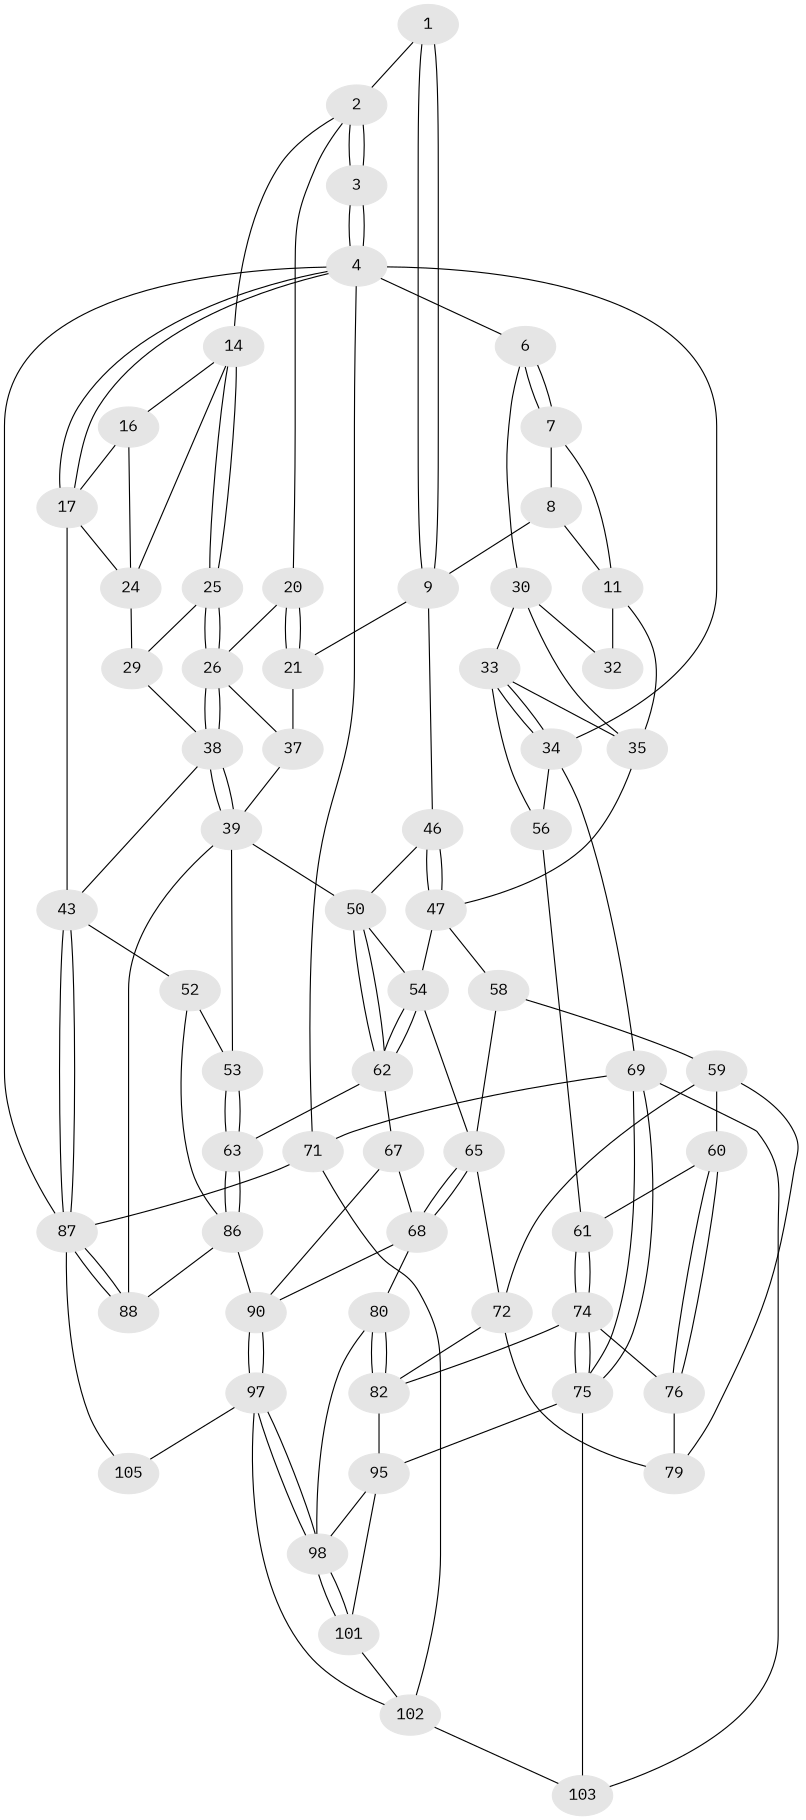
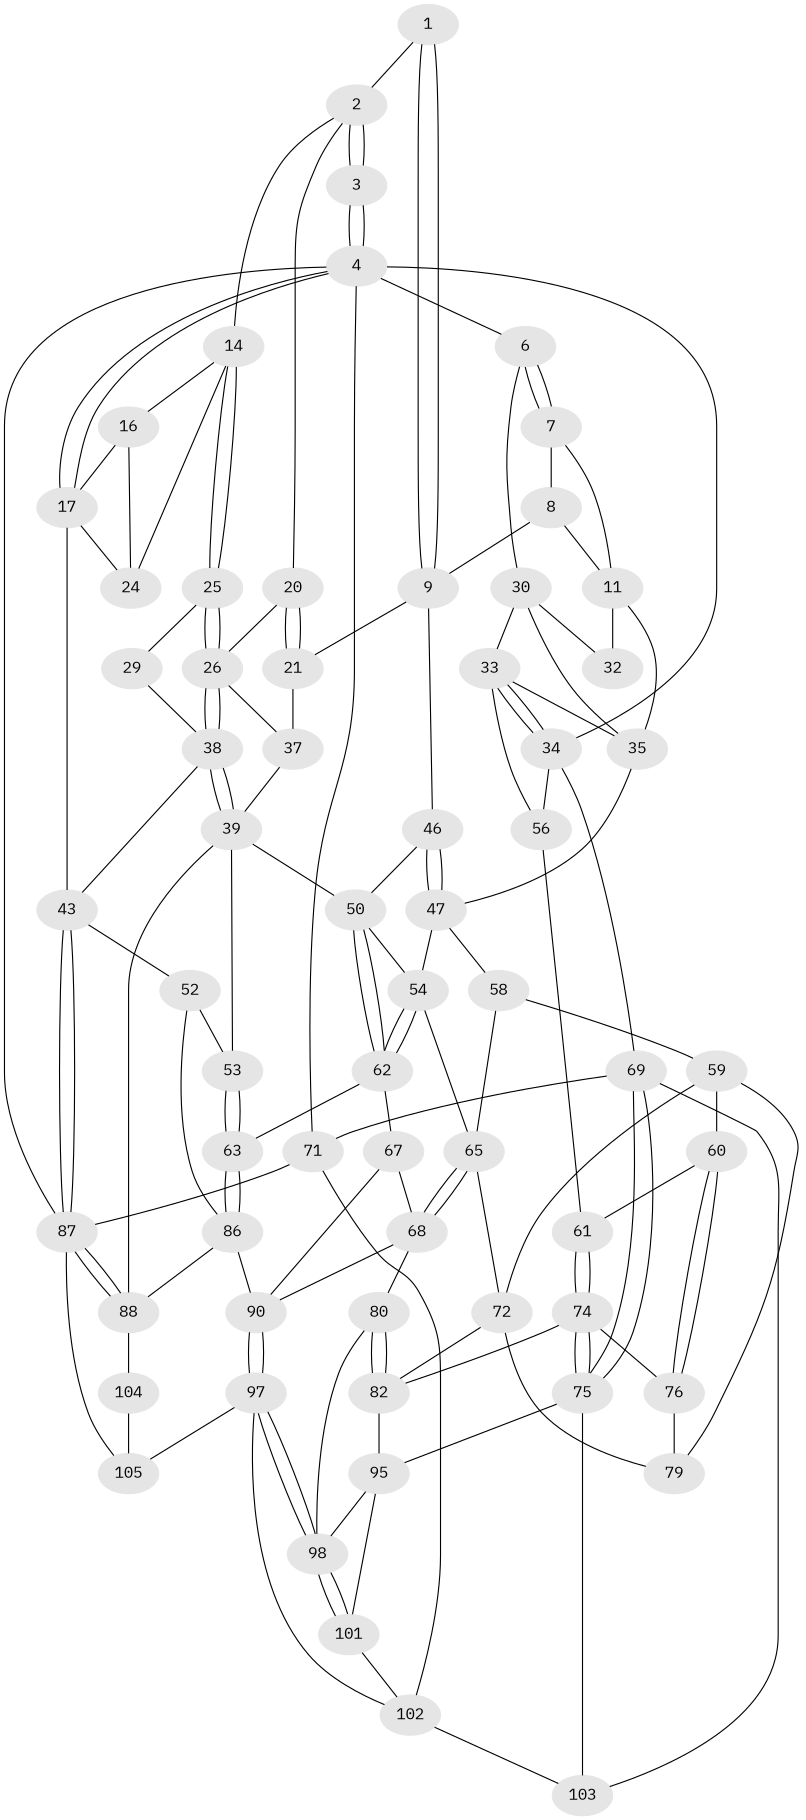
edge "24" -- "29": removed
node "104": added
